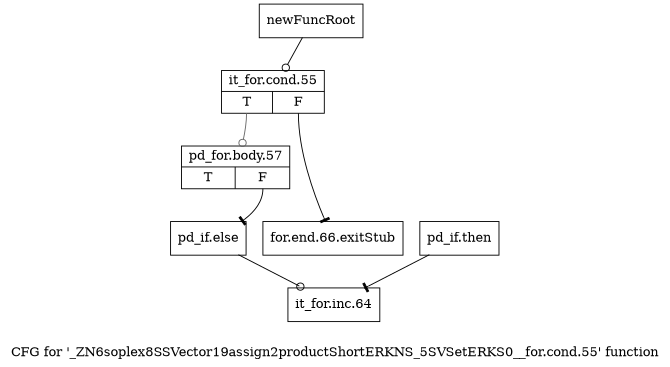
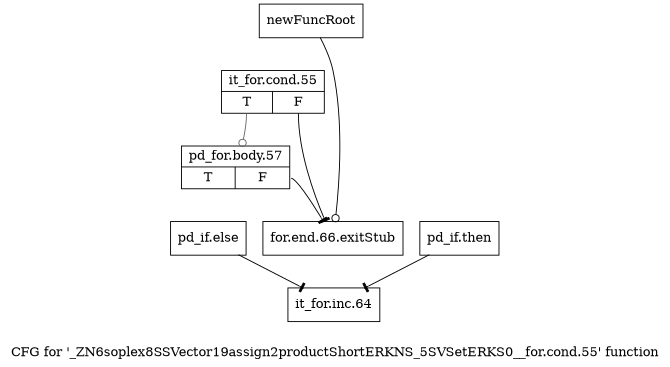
edge "newFuncRoot" -> "it_for.cond.55": now "newFuncRoot" -> "for.end.66.exitStub"
edge "pd_for.body.57" -> "pd_if.else": now "pd_for.body.57" -> "for.end.66.exitStub"
edge "pd_if.else" -> "it_for.inc.64": arrowhead odot -> tee
